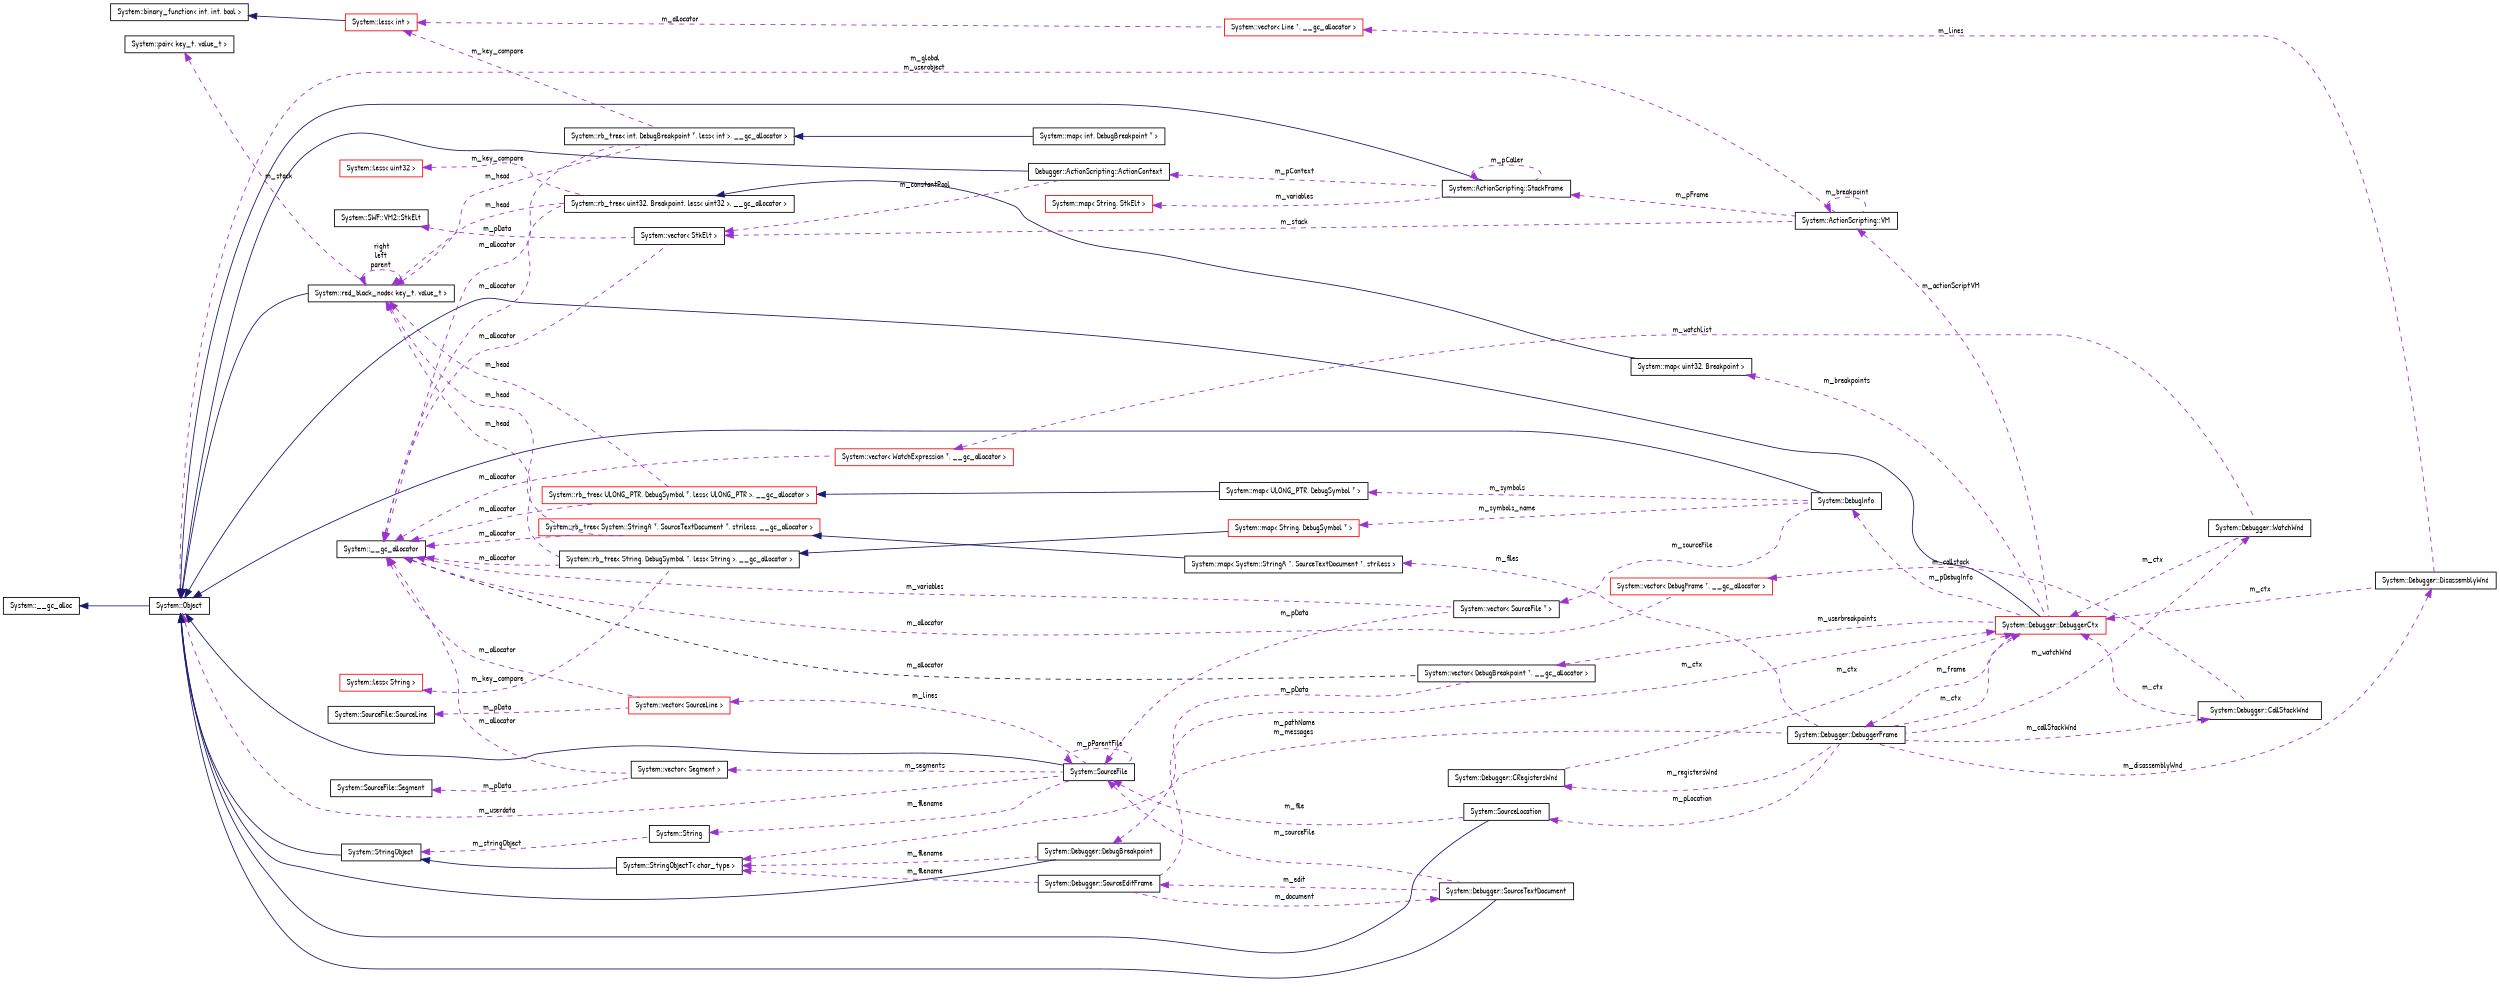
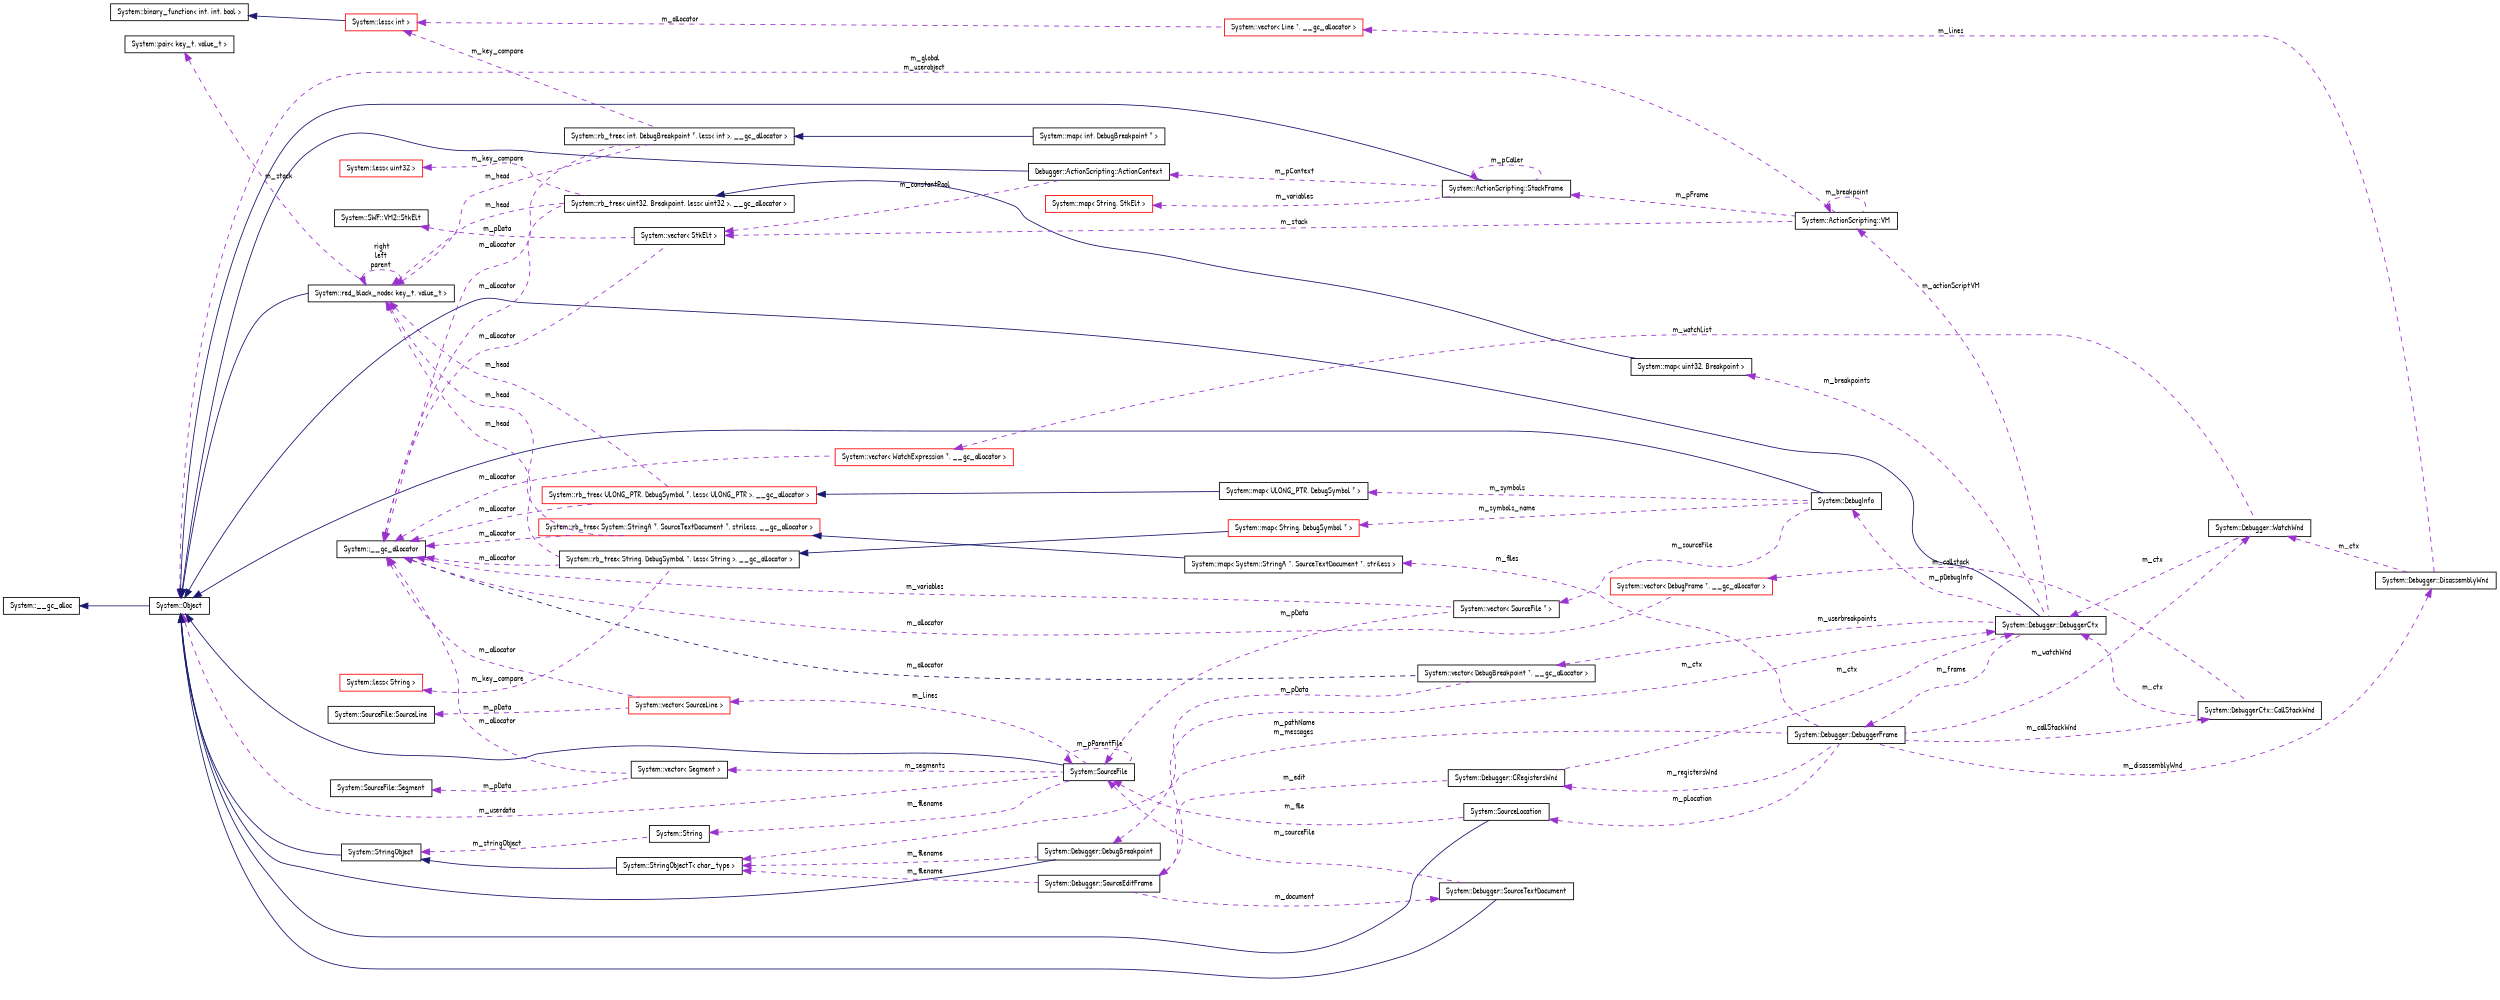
edge "System::Debugger::DisassemblyWnd" -> "System::Debugger::DebuggerCtx": now "System::Debugger::DisassemblyWnd" -> "System::Debugger::WatchWnd"
node "System::Debugger::DebuggerCtx": color red -> black
edge "System::Debugger::DebuggerFrame" -> "System::Debugger::DebuggerCtx": removed, label "m_ctx"
node "System::Debugger::CallStackWnd": label "System::Debugger::CallStackWnd" -> "System::DebuggerCtx::CallStackWnd"
edge "System::Debugger::SourceTextDocument" -> "System::Debugger::SourceEditFrame": now "System::Debugger::CRegistersWnd" -> "System::Debugger::SourceEditFrame"
